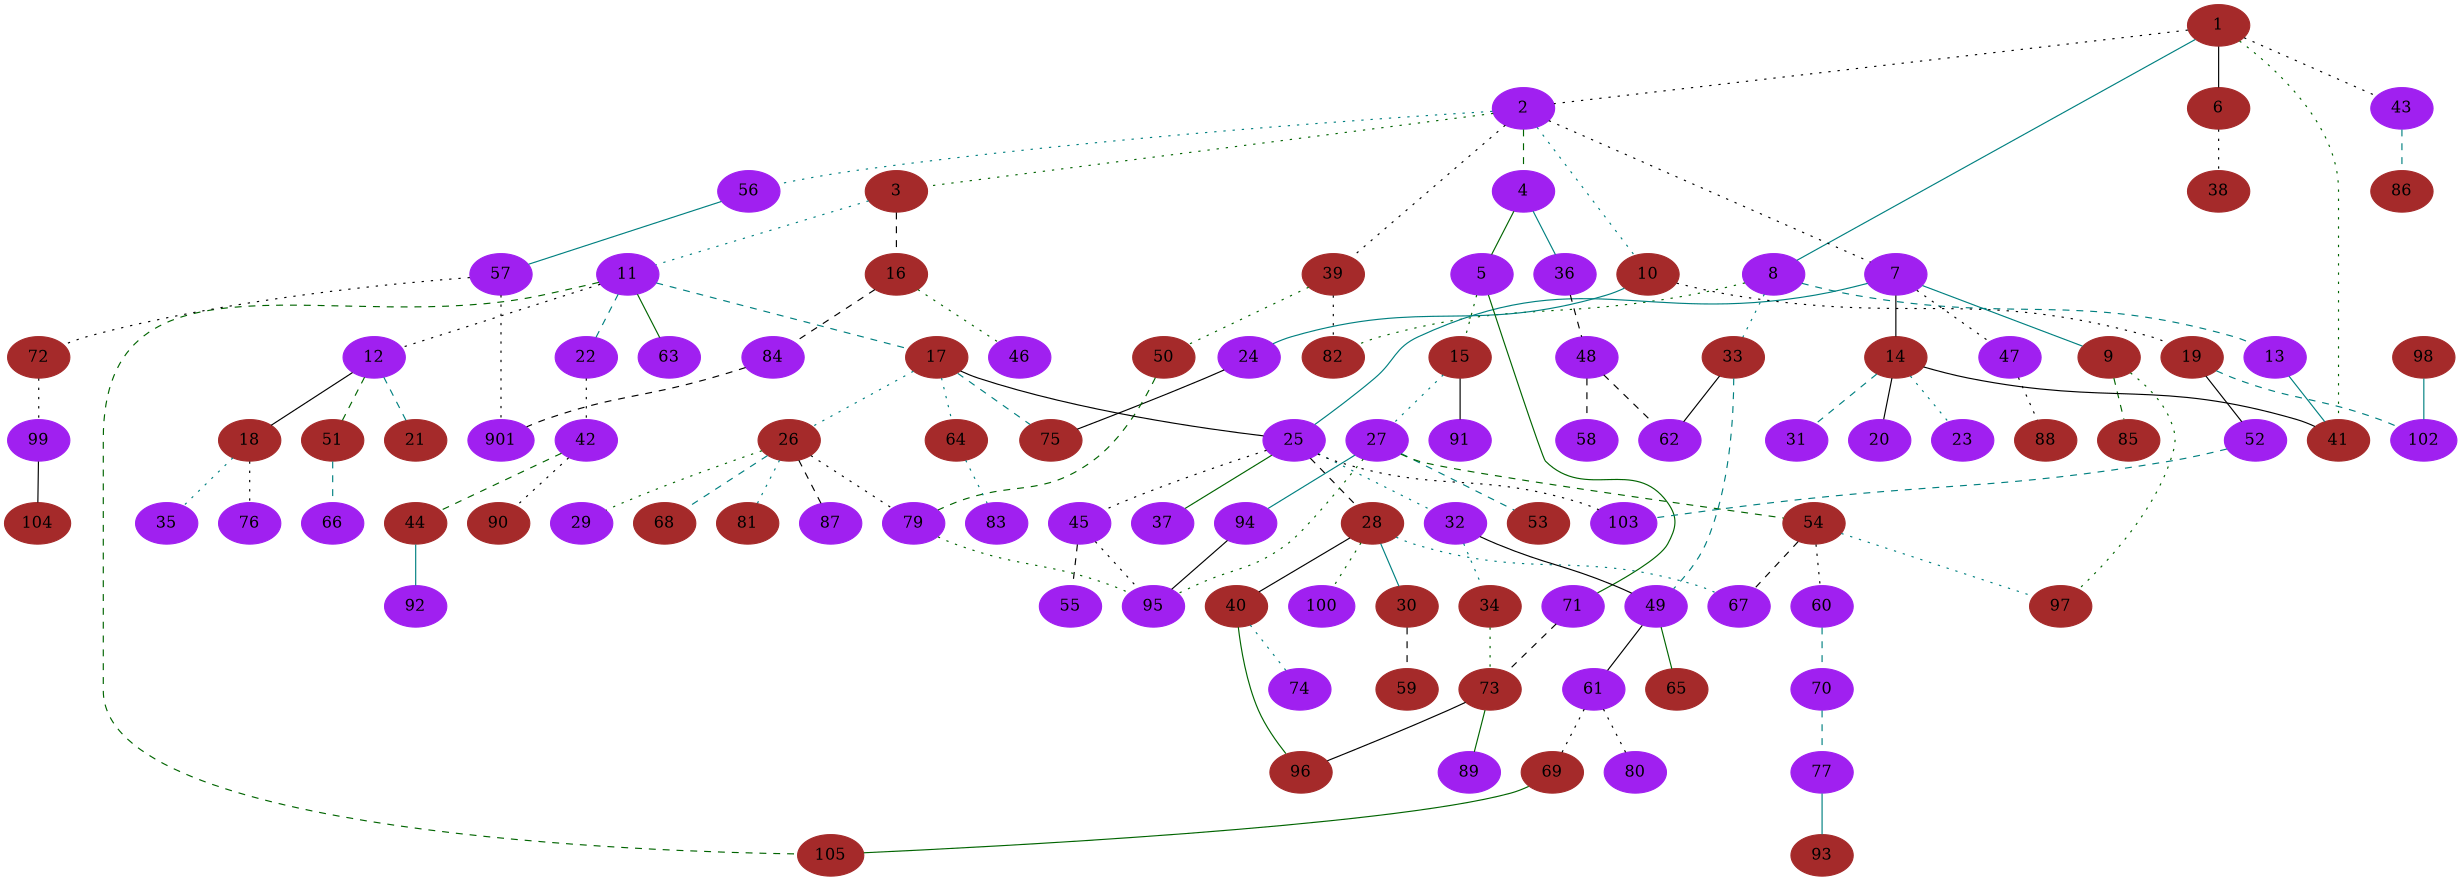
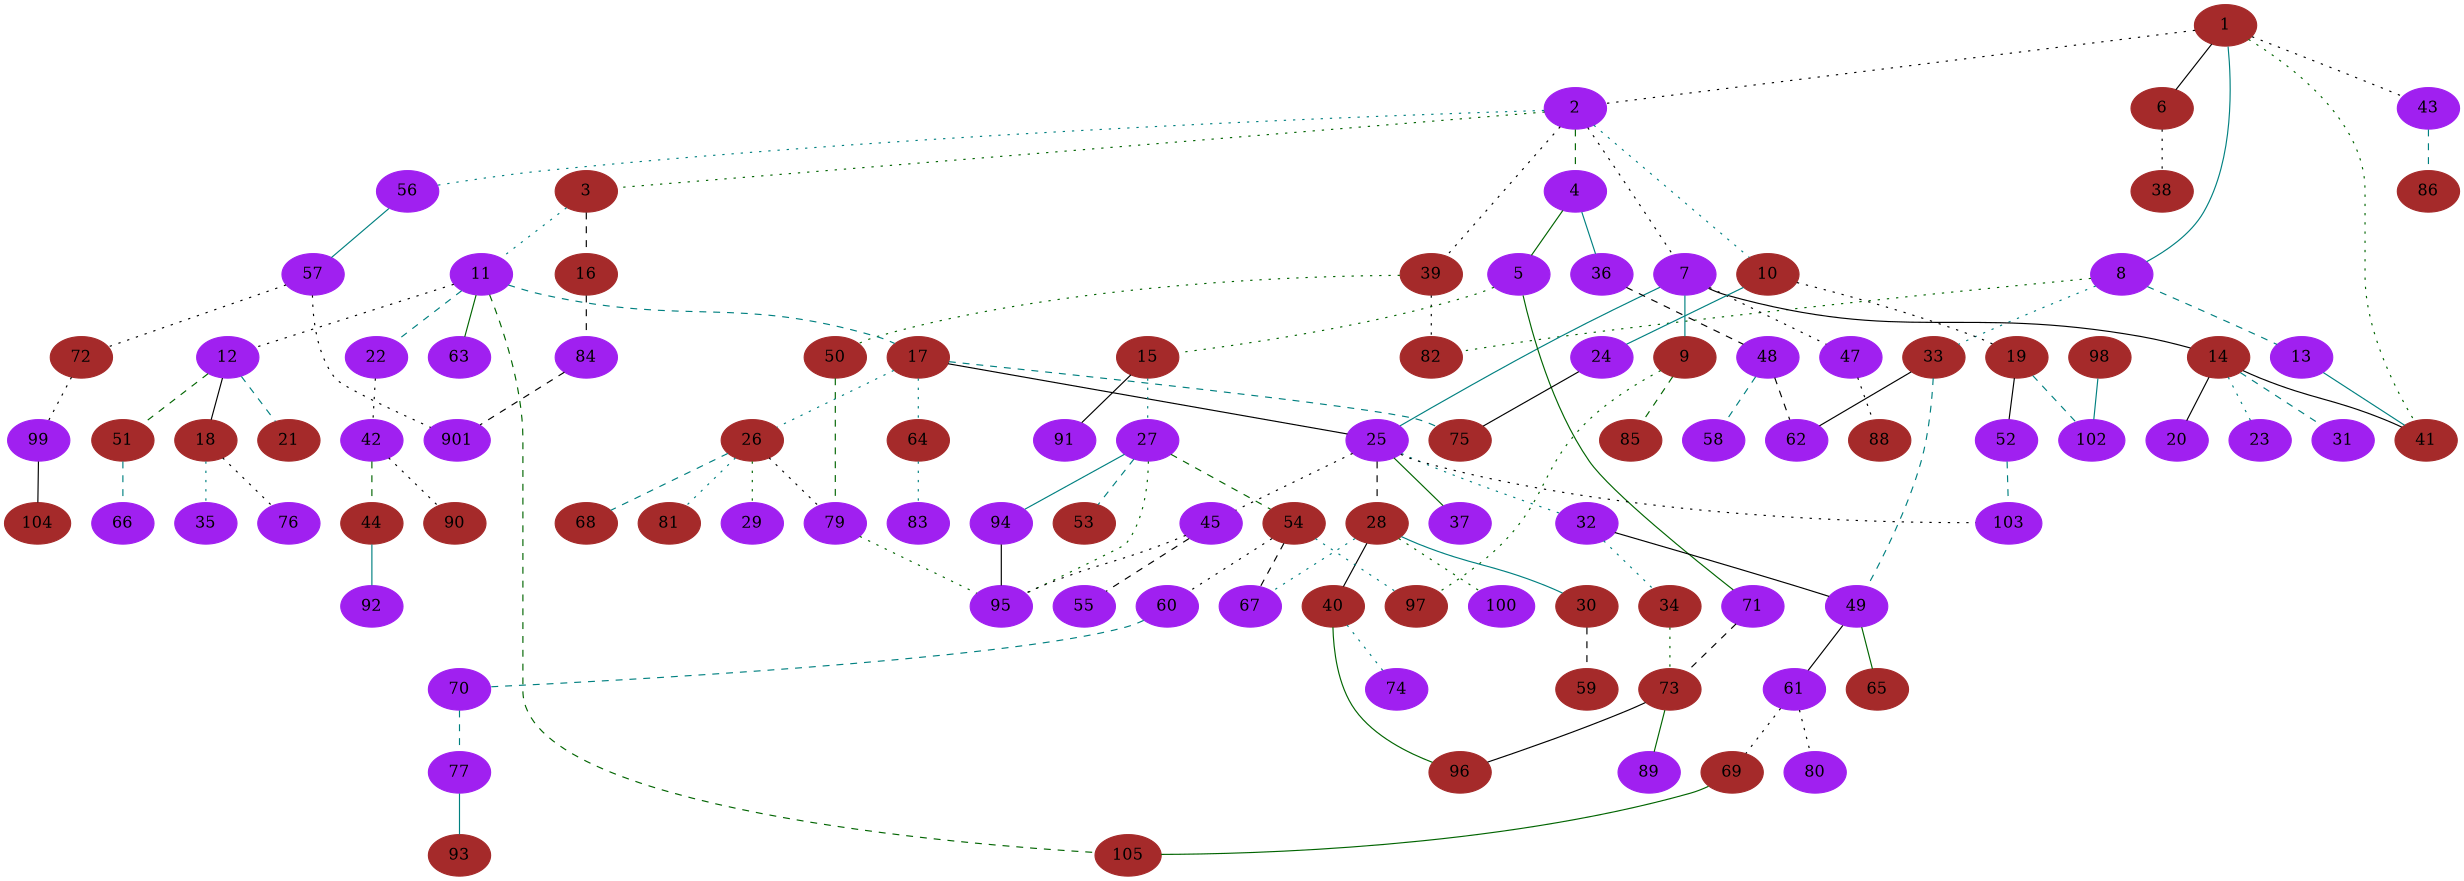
node "46": removed
edge "48" -- "58": color black -> teal
node "87": removed
